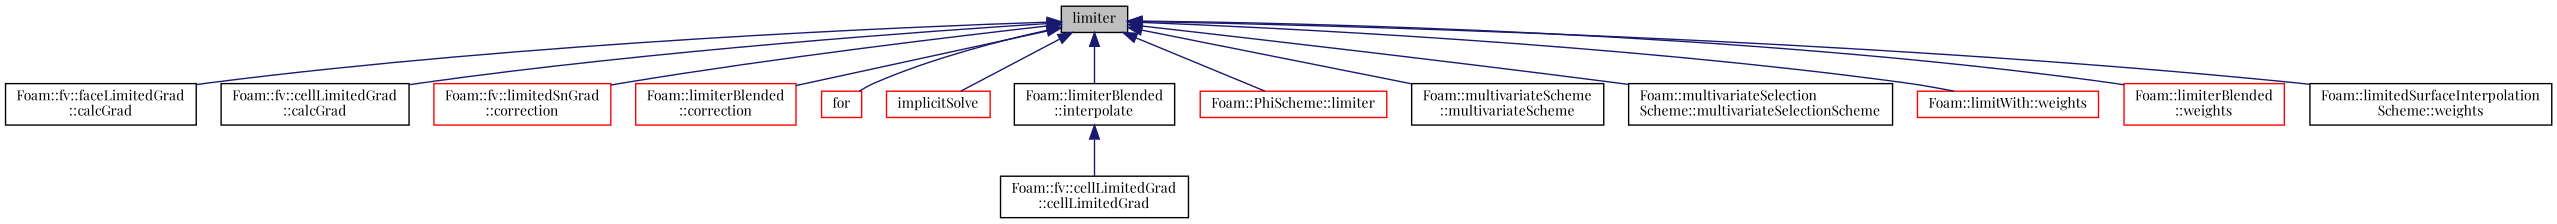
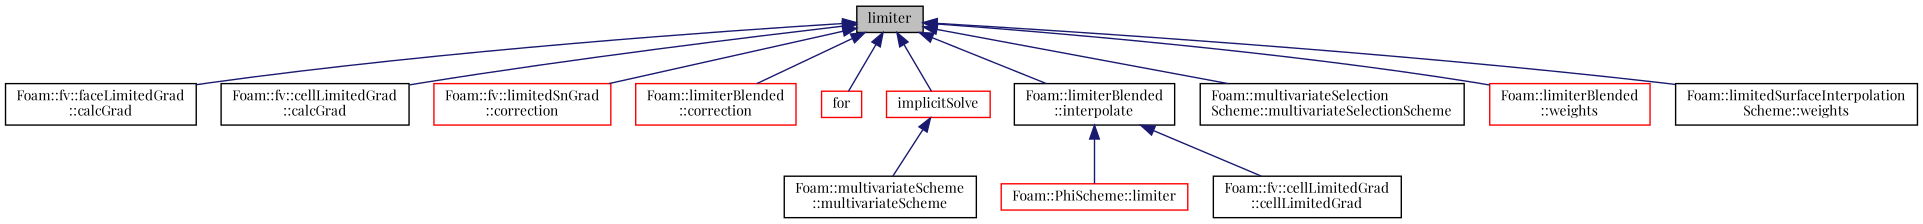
edge "Foam::multivariateScheme ::multivariateScheme" -> "limiter": now "Foam::multivariateScheme ::multivariateScheme" -> "implicitSolve"
edge "Foam::PhiScheme::limiter" -> "limiter": now "Foam::PhiScheme::limiter" -> "Foam::limiterBlended ::interpolate"
node "Foam::limitWith::weights": removed
